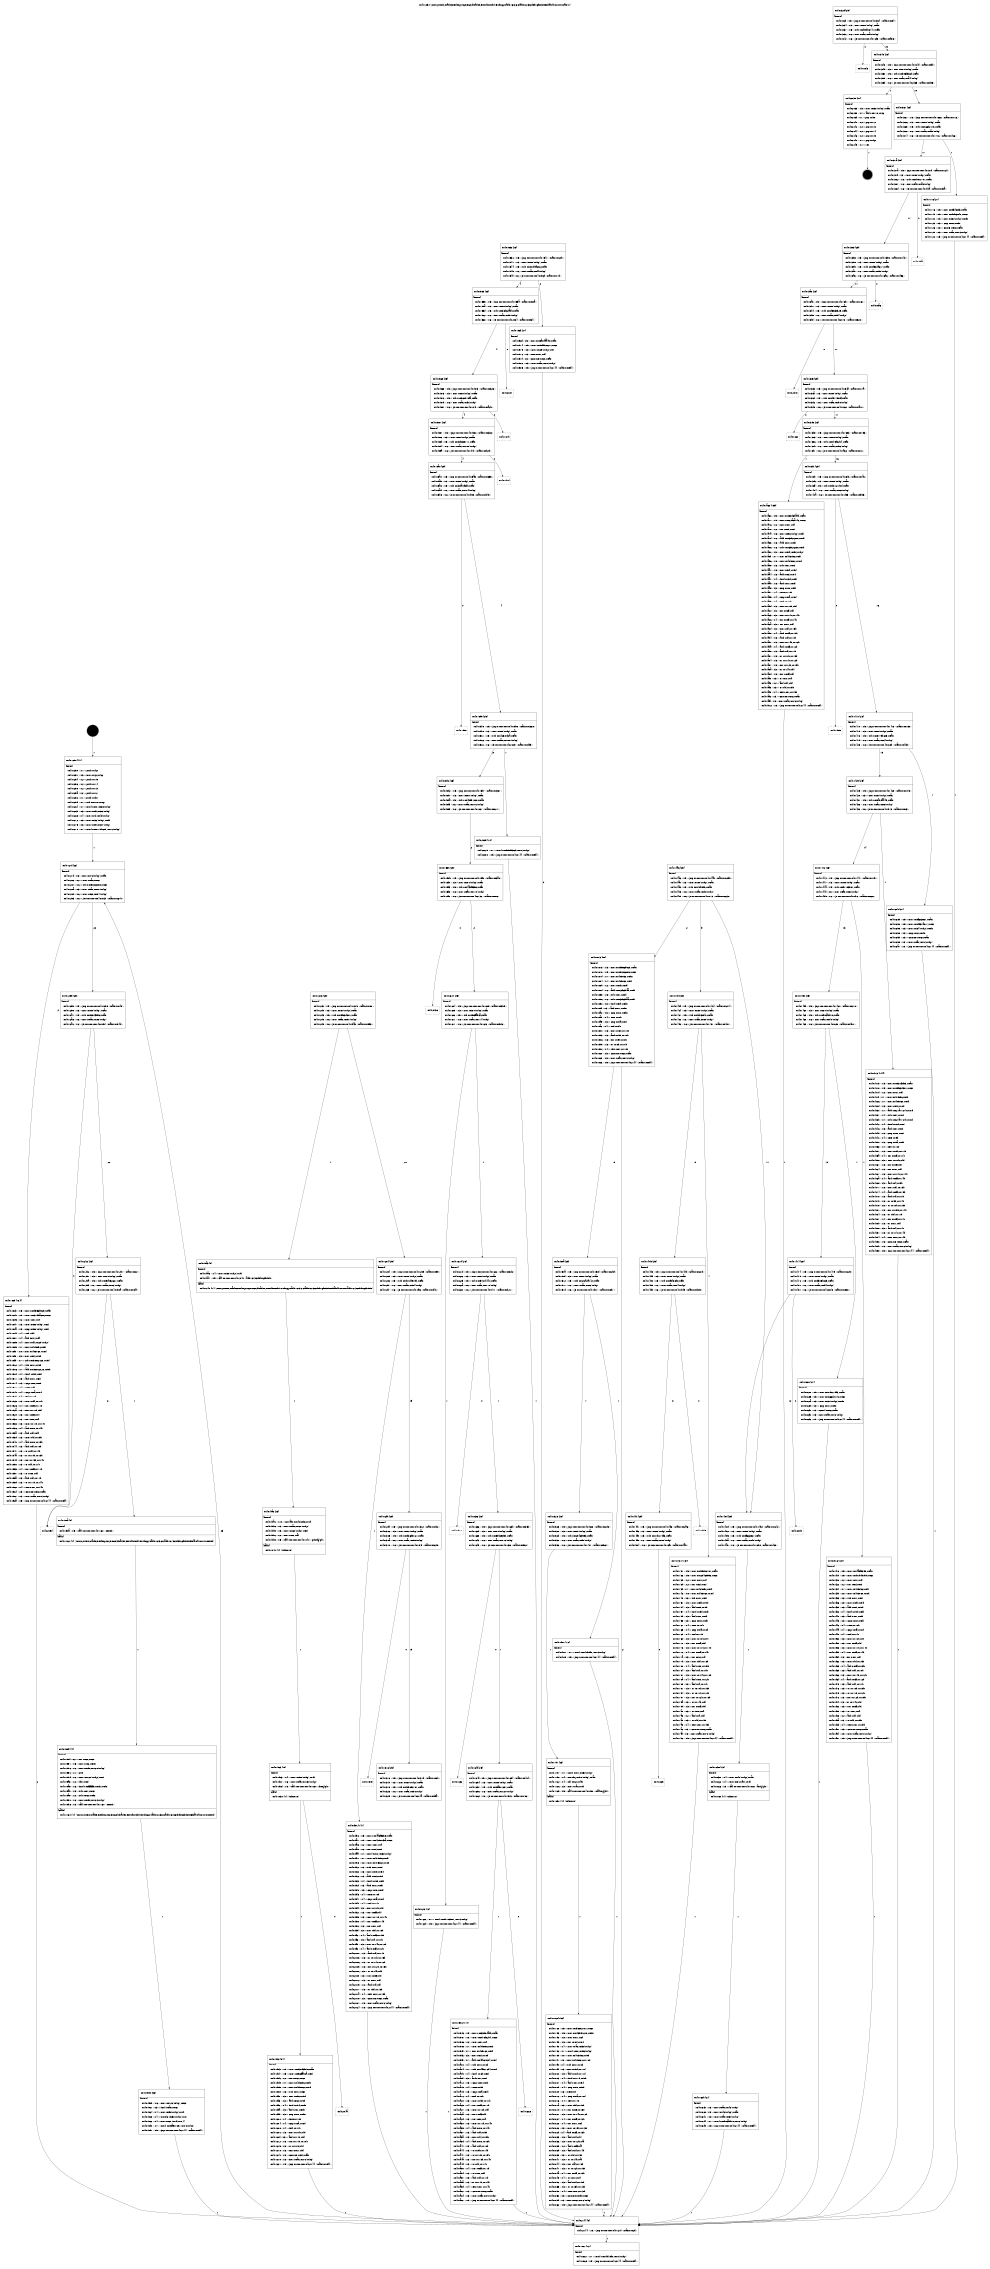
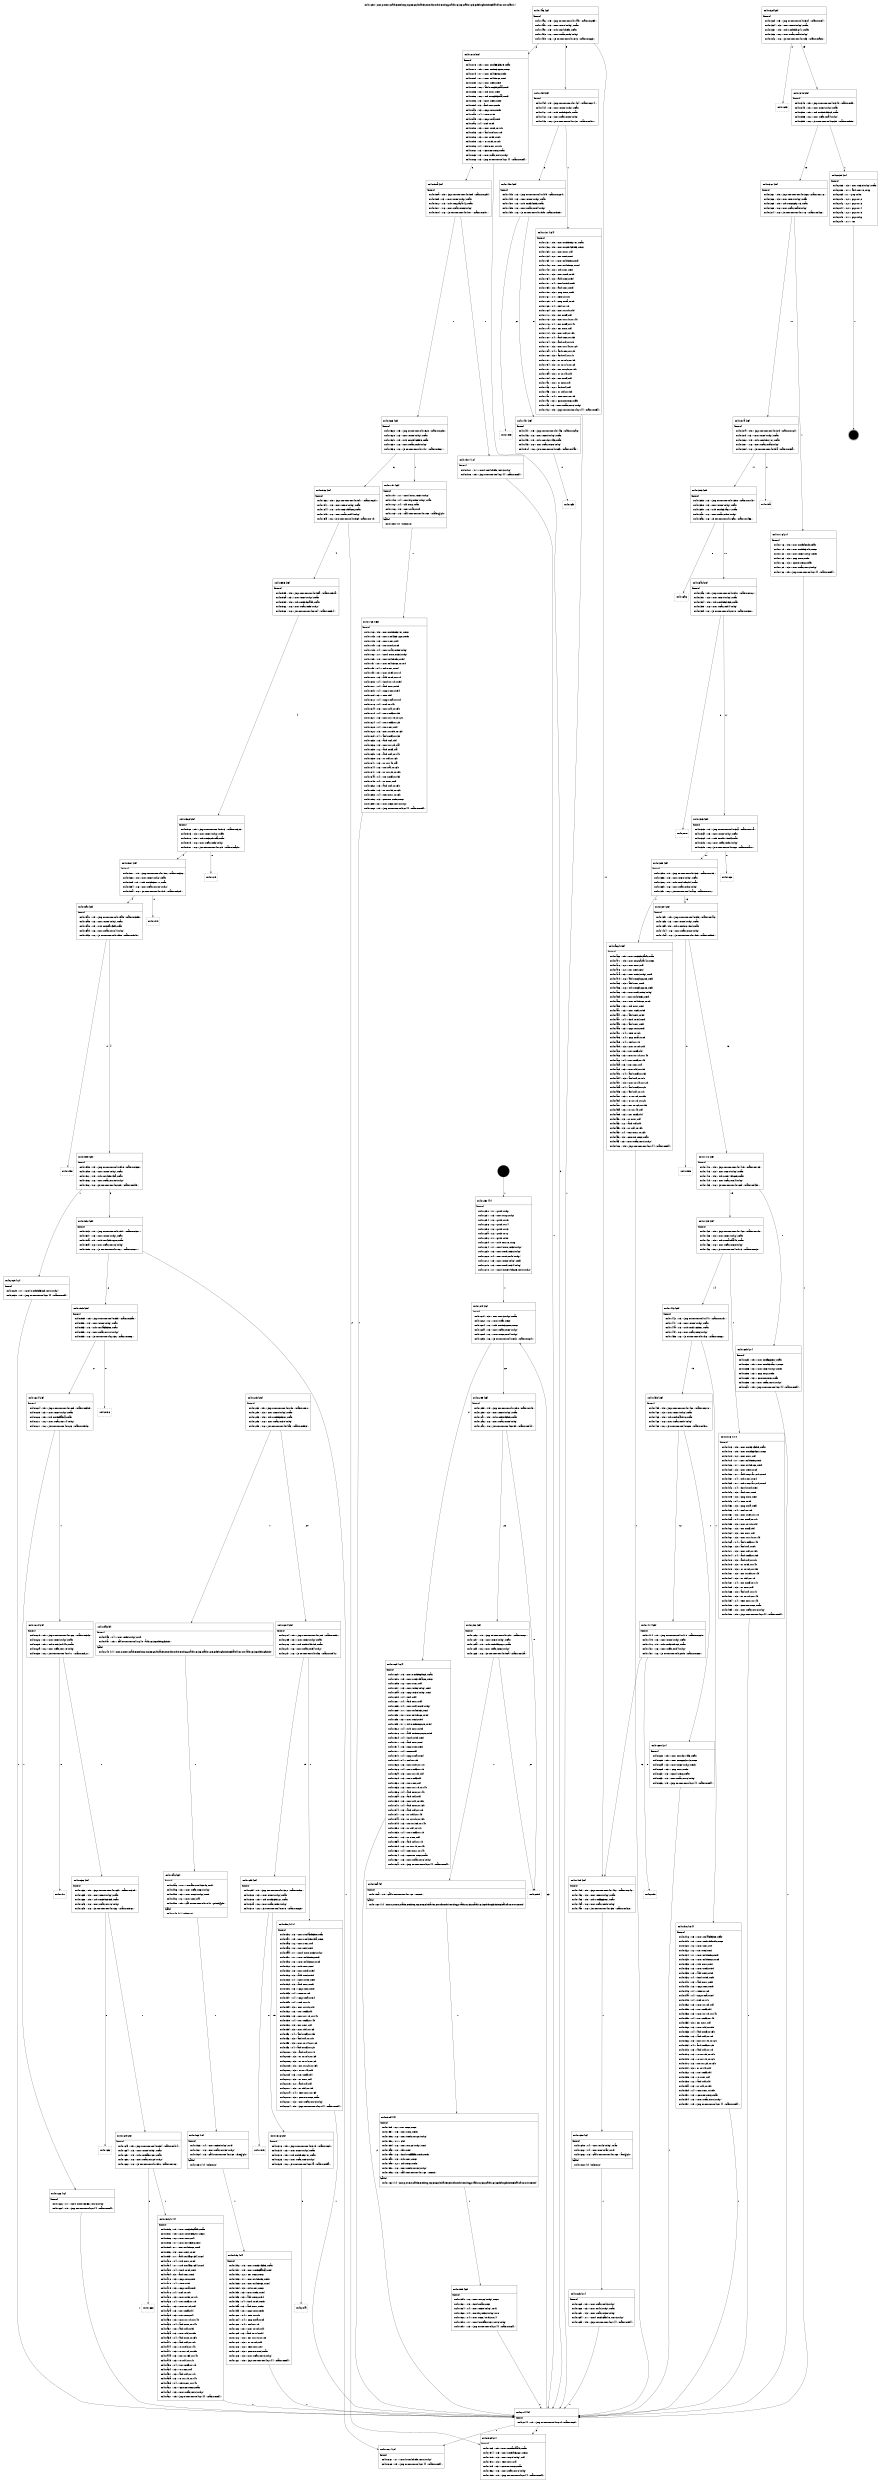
node "0x402084": removed
edge "0x401523 [25]" -> "0x40153c [25]": added, label "6"
edge "0x40196f [27]" -> "0x402144 [5]": reversed
edge "0x4014d8 [25]" -> "0x401dd9": label " 0" -> " 21"
edge "0x4015d2 [25]" -> "0x401867 [12]": added, label "1"
edge "0x401bc3 [15]" -> "0x40204a": now "0x401316 [25]" -> "0x40204a"
